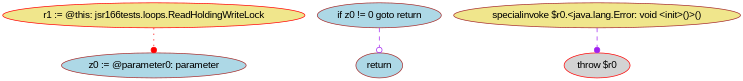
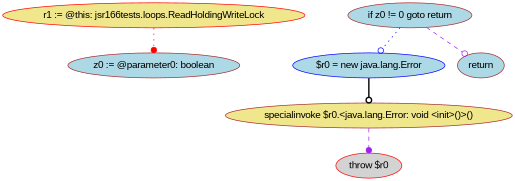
node "z0 := @parameter0: parameter": label "z0 := @parameter0: parameter" -> "z0 := @parameter0: boolean"
node "$r0 = new java.lang.Error": added
